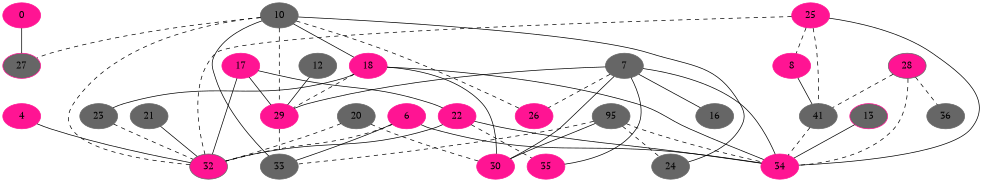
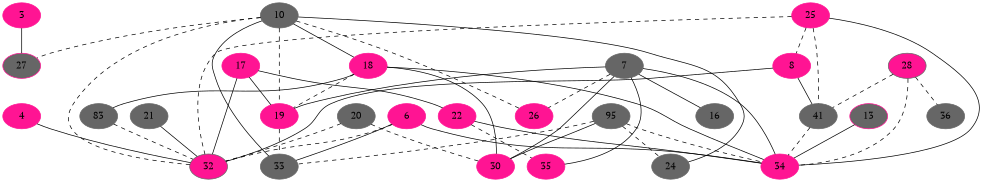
node "0": label "0" -> "3"
node "12": removed
node "23": label "23" -> "83"
node "29": label "29" -> "19"
edge "22" -- "32": now "8" -- "32"
